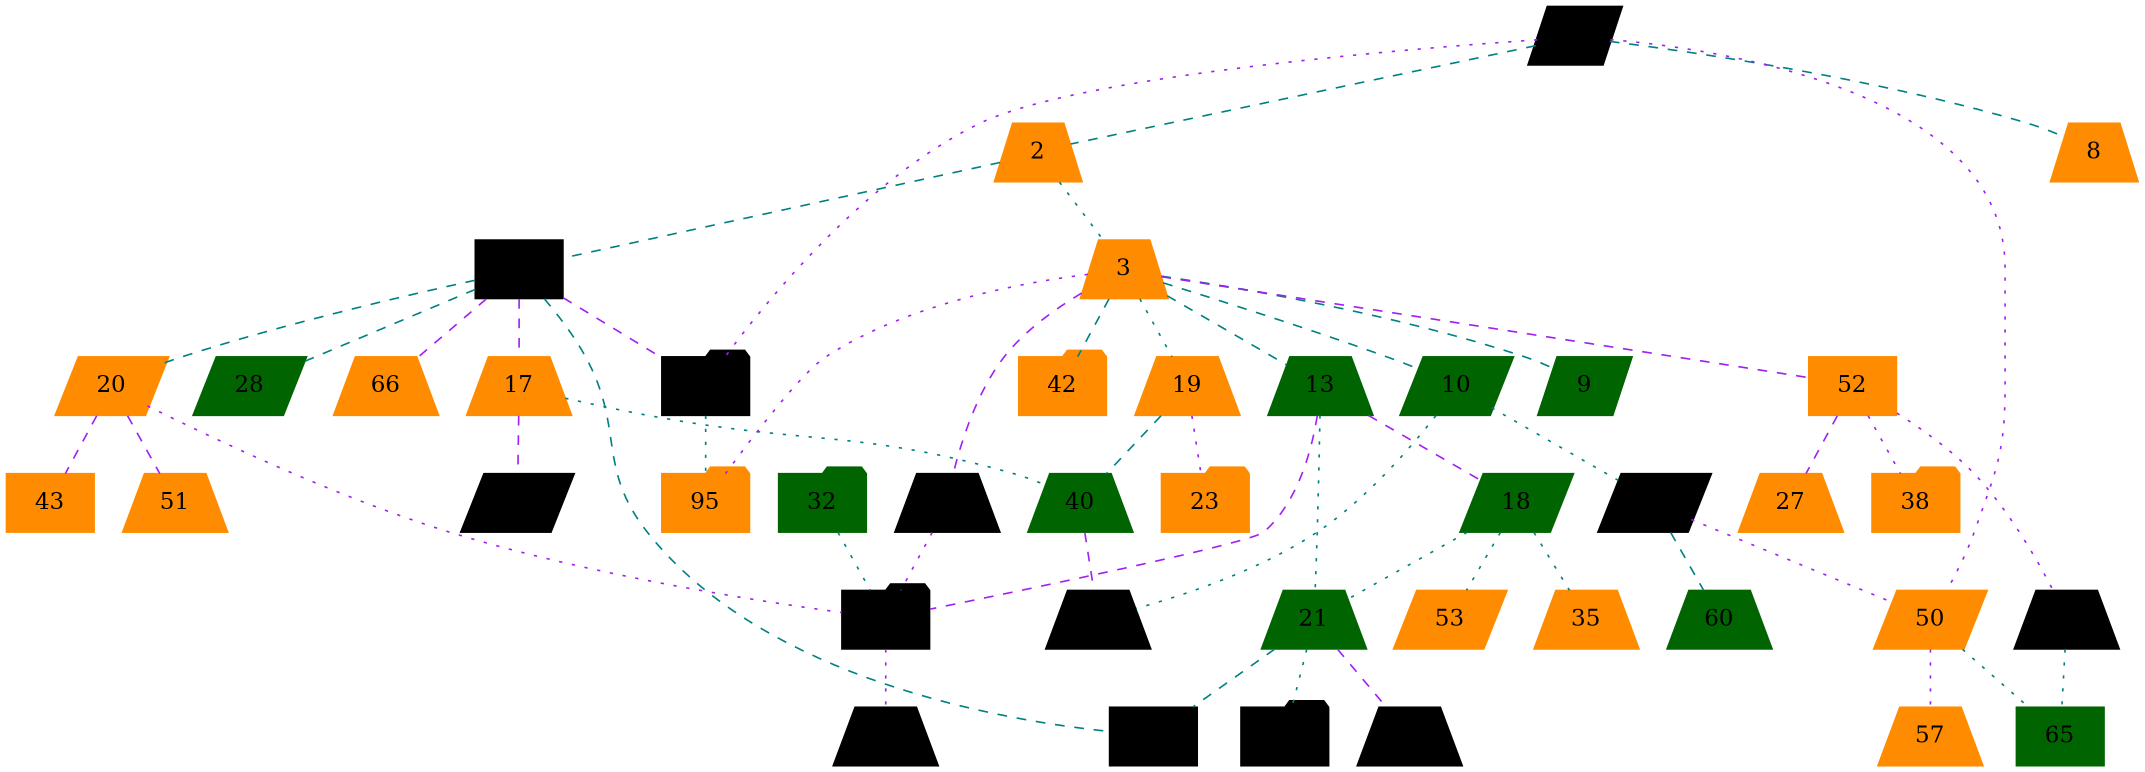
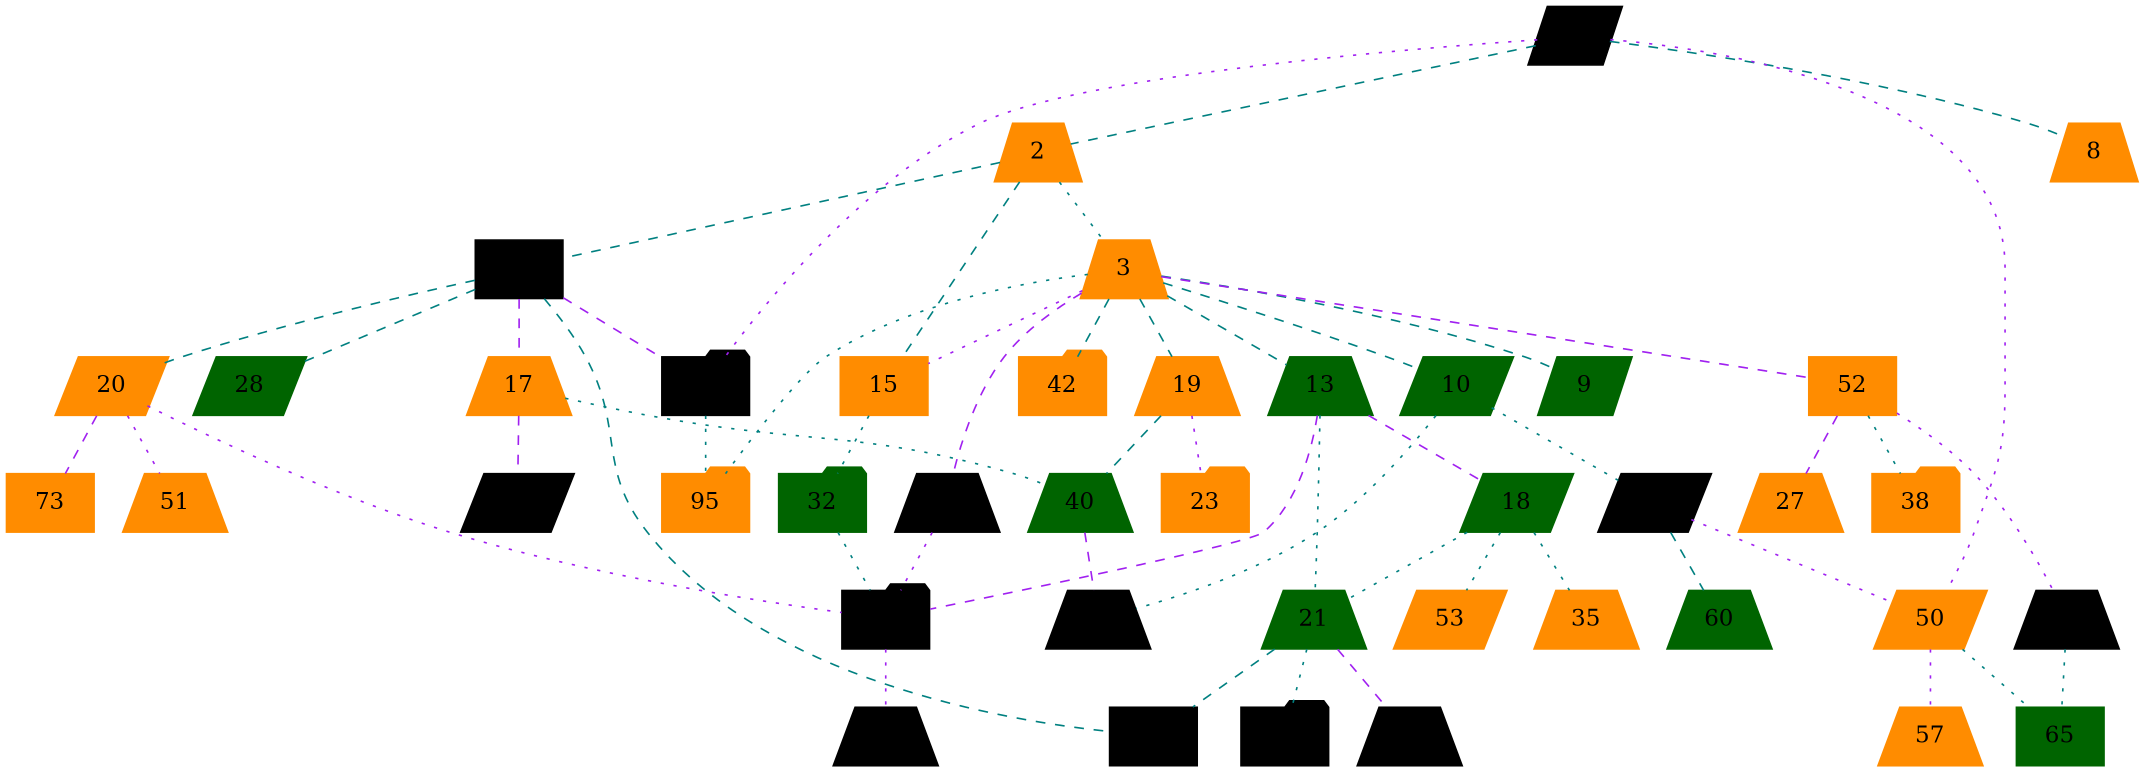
edge "3" -- "95": color purple -> teal
edge "3" -- "19": style dotted -> dashed
node "66": removed
node "15": added
edge "20" -- "51": style dashed -> dotted
edge "52" -- "38": color purple -> teal
node "43": label "43" -> "73"
